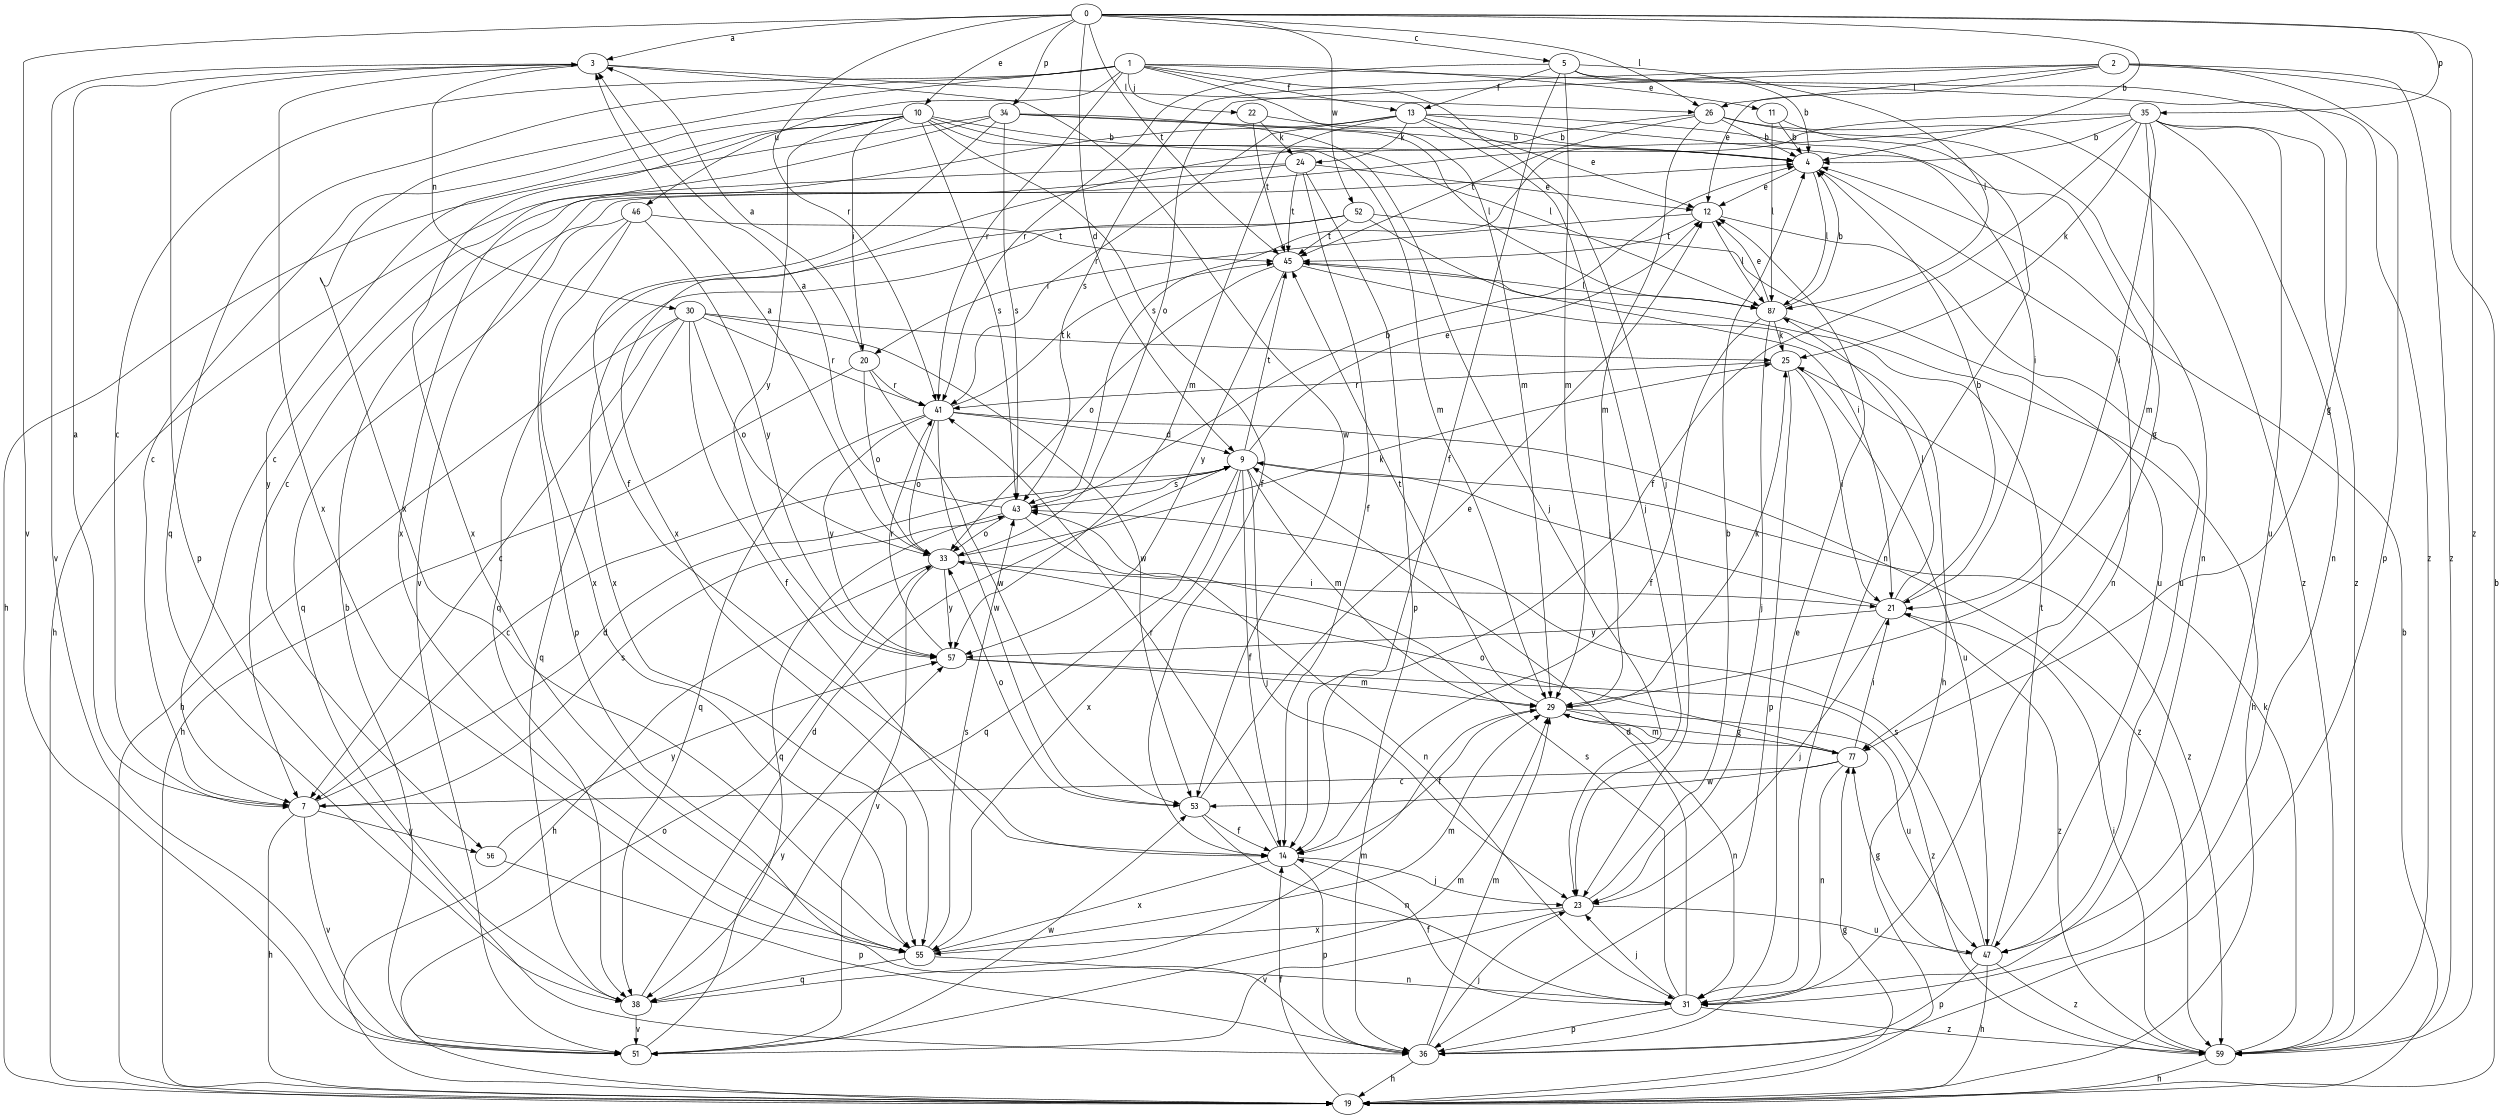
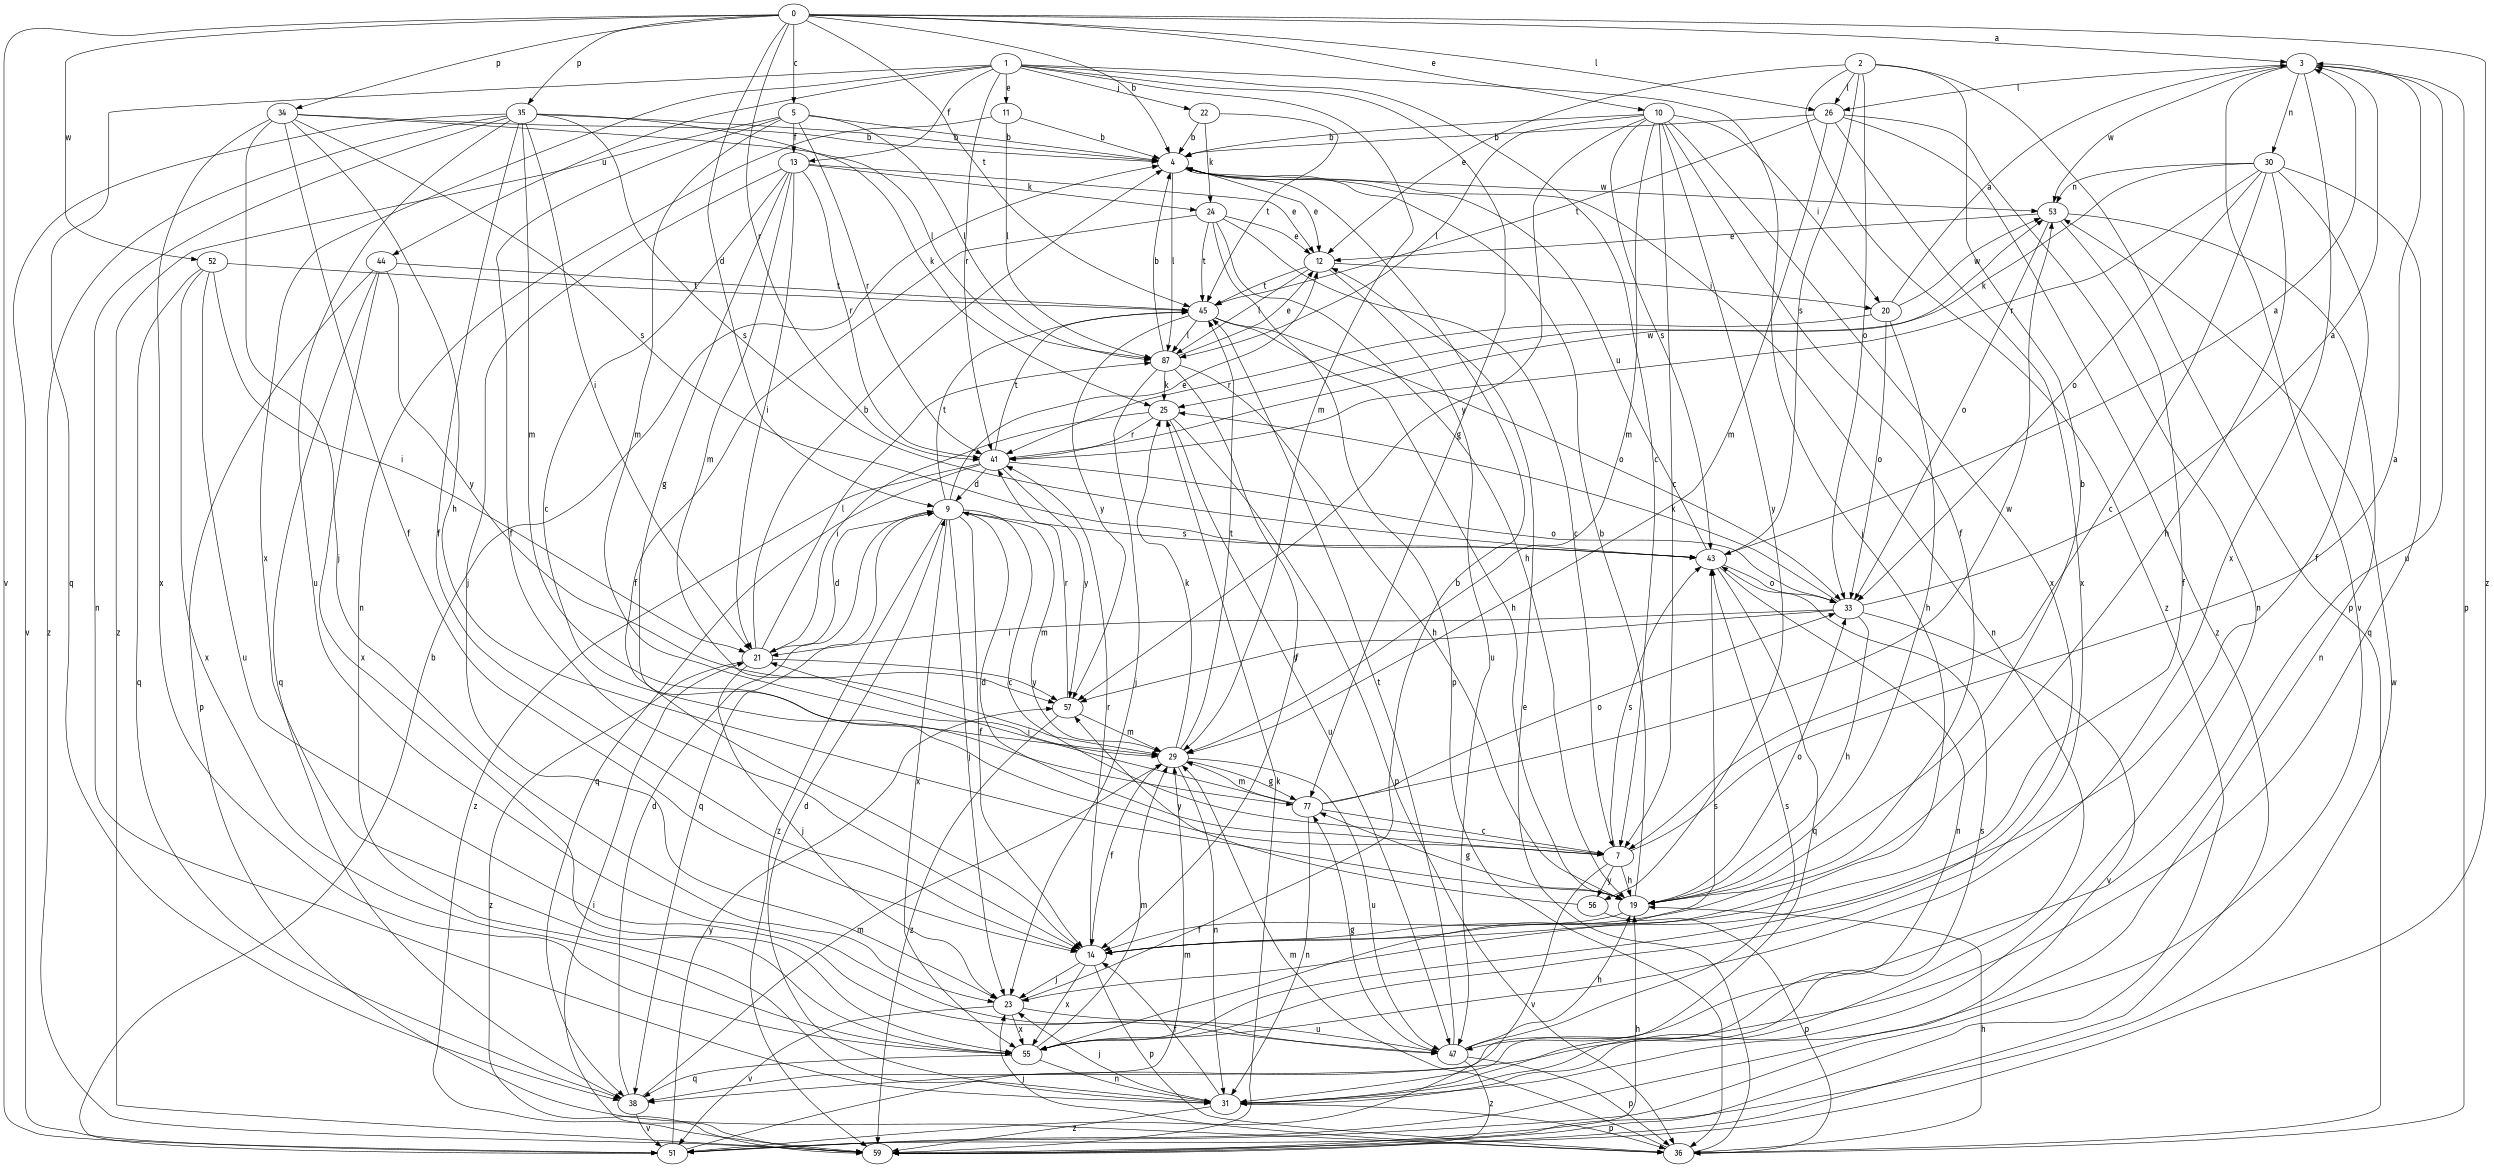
edge "4" -> "53": added, label "w"
node "46": label "46" -> "44"
edge "43" -> "4": label "b" -> "u"
edge "13" -> "57": now "13" -> "29"
edge "21" -> "9": label "j" -> "d"
edge "30" -> "53": label "w" -> "n"
edge "3" -> "47": added, label "u"
